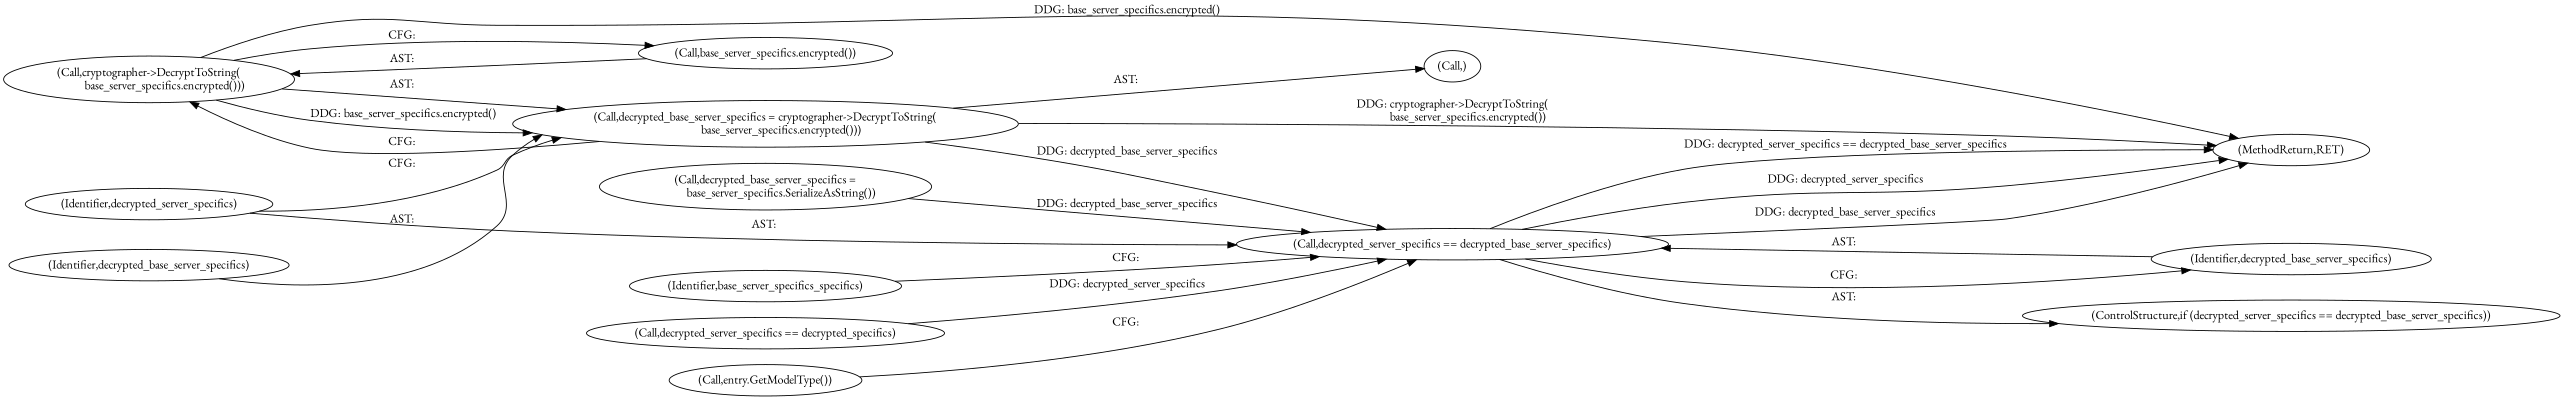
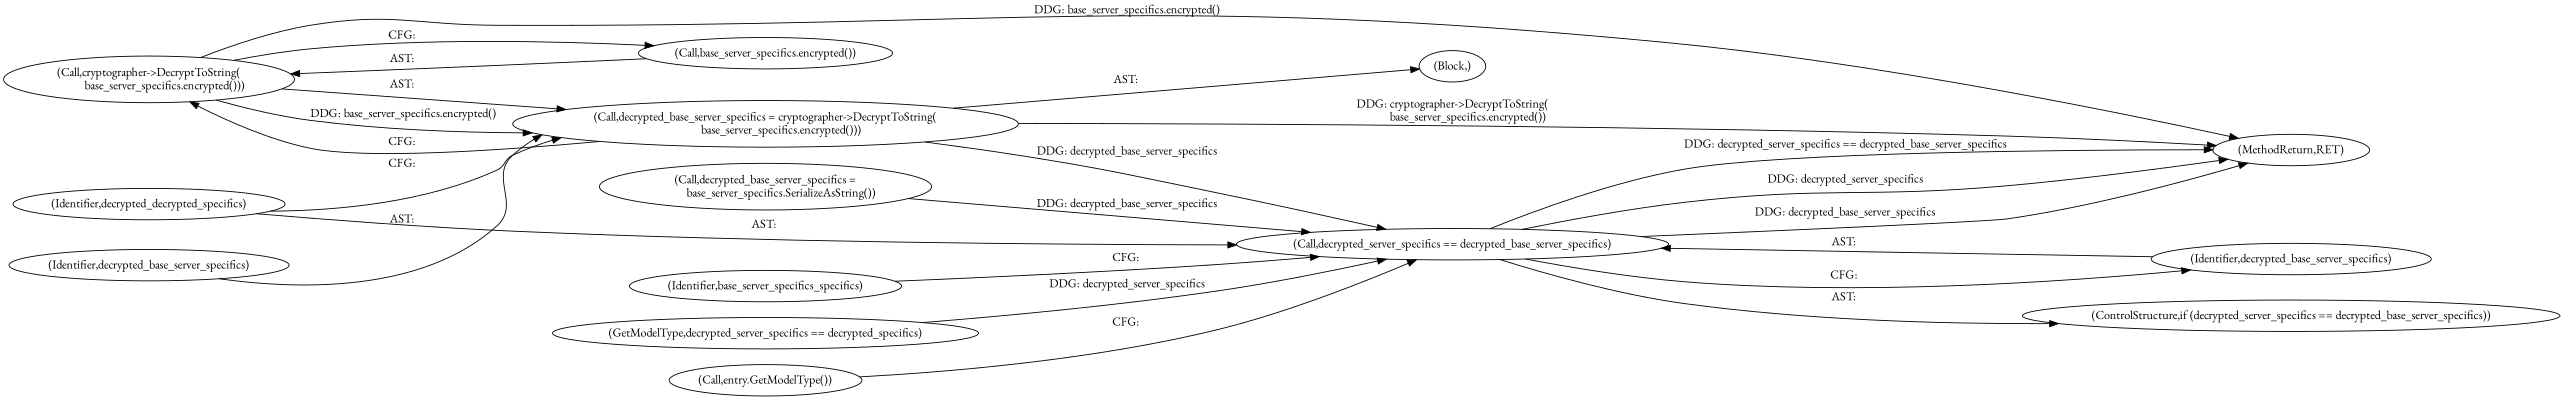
node "(Call,)": label "(Call,)" -> "(Block,)"
node "(Identifier,decrypted_server_specifics)": label "(Identifier,decrypted_server_specifics)" -> "(Identifier,decrypted_decrypted_specifics)"
node "(Call,decrypted_server_specifics == decrypted_specifics)": label "(Call,decrypted_server_specifics == decrypted_specifics)" -> "(GetModelType,decrypted_server_specifics == decrypted_specifics)"
